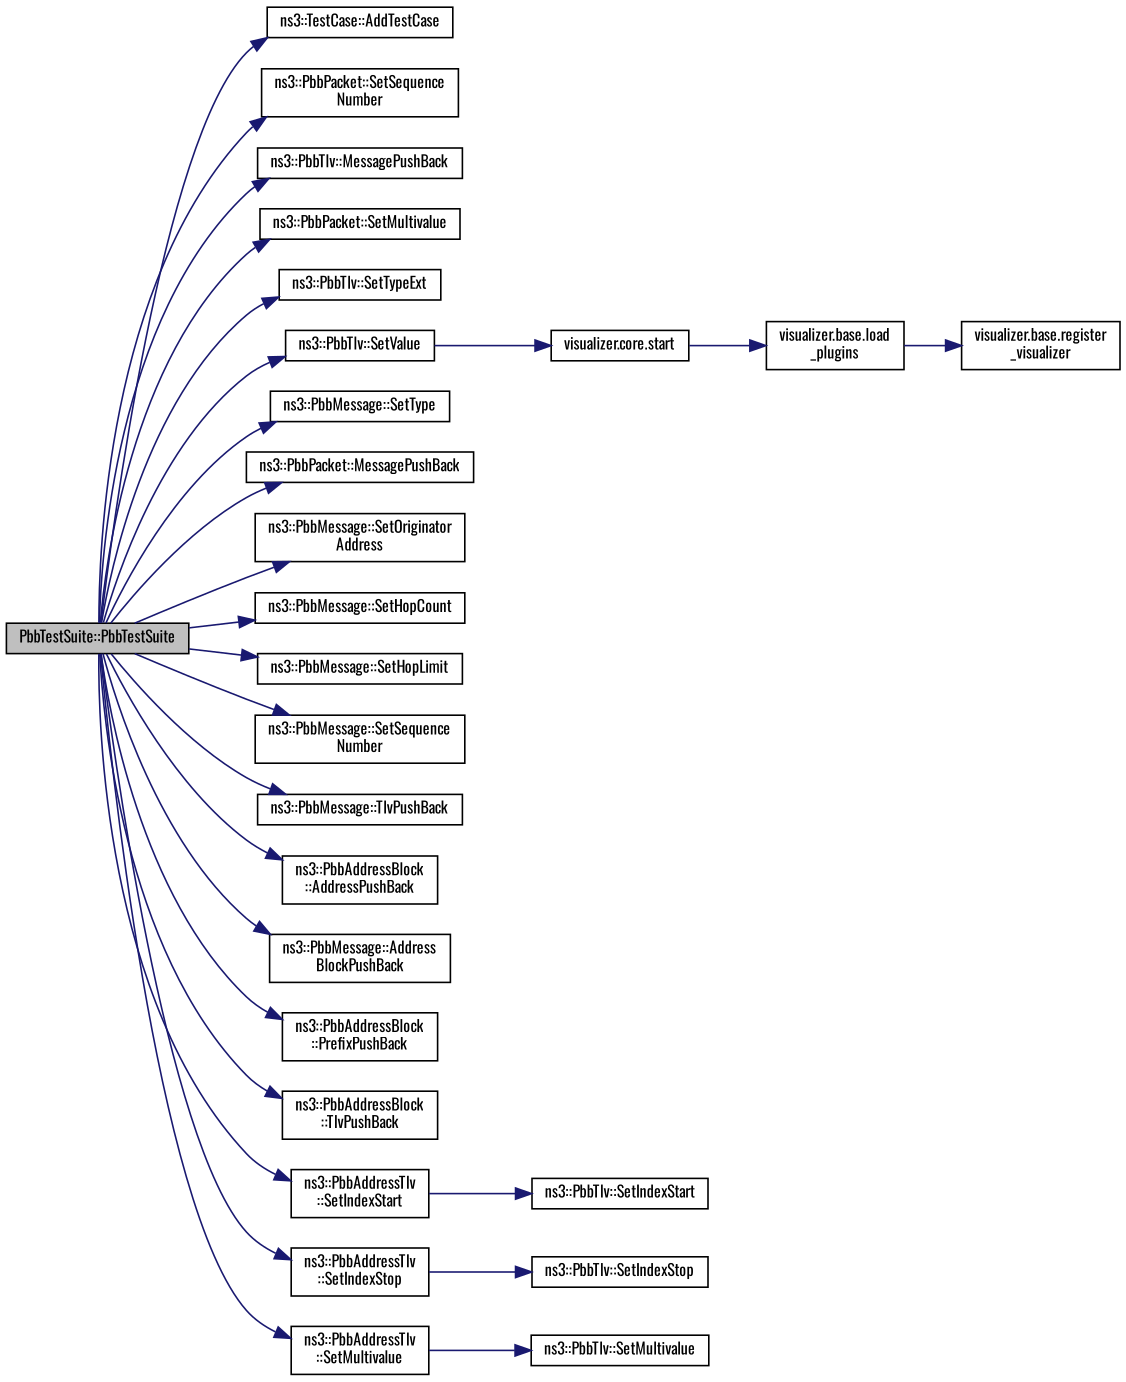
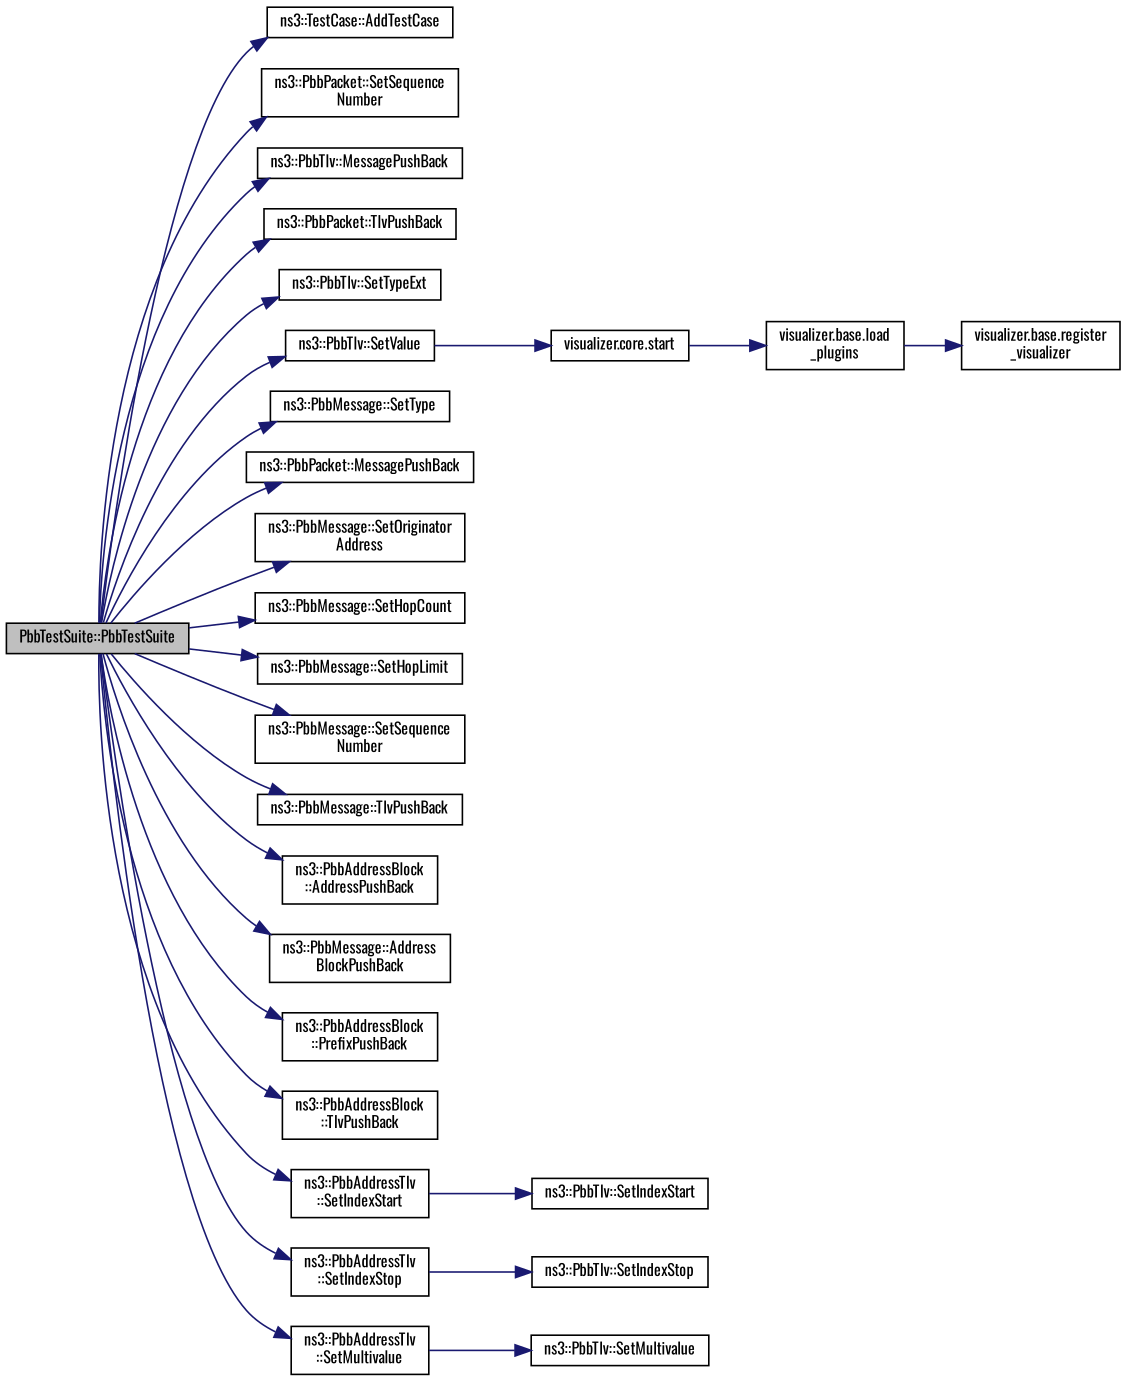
node "ns3::PbbPacket::SetMultivalue": label "ns3::PbbPacket::SetMultivalue" -> "ns3::PbbPacket::TlvPushBack"
